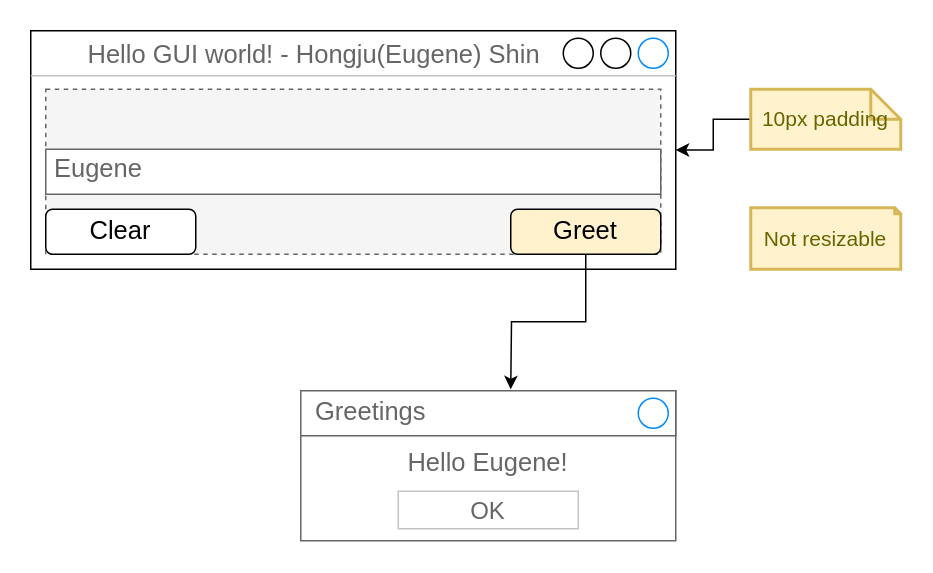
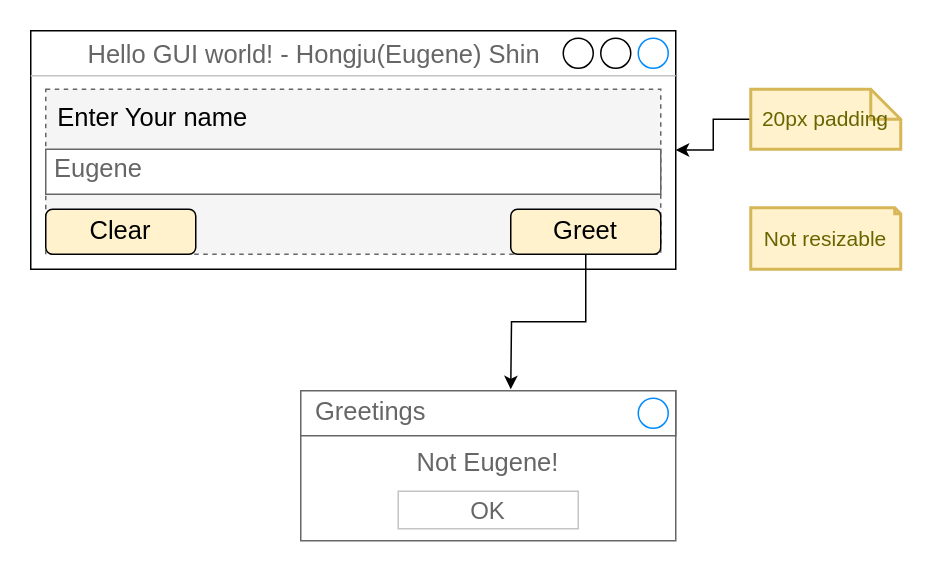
node "Enter Your name": added
node "10px padding": label "10px padding" -> "20px padding"
node "Clear": fillcolor #ffffff -> #fff2cc
node "Hello Eugene!": label "Hello Eugene!" -> "Not Eugene!"
